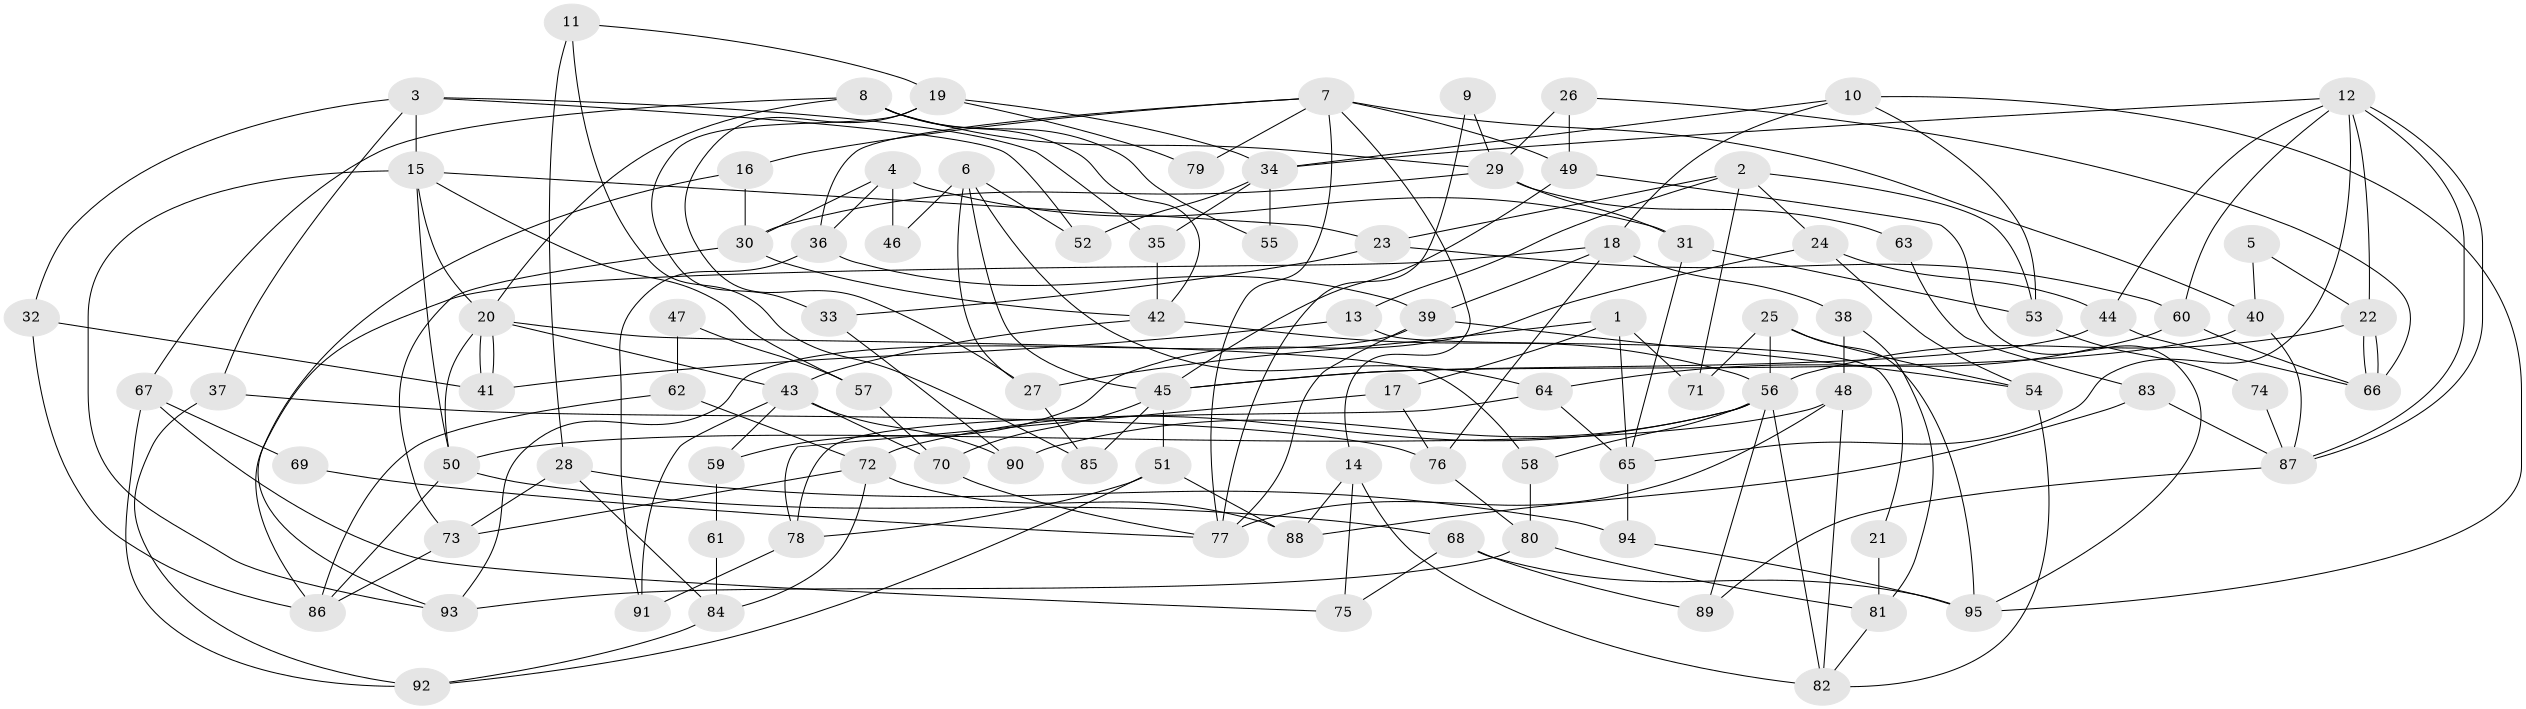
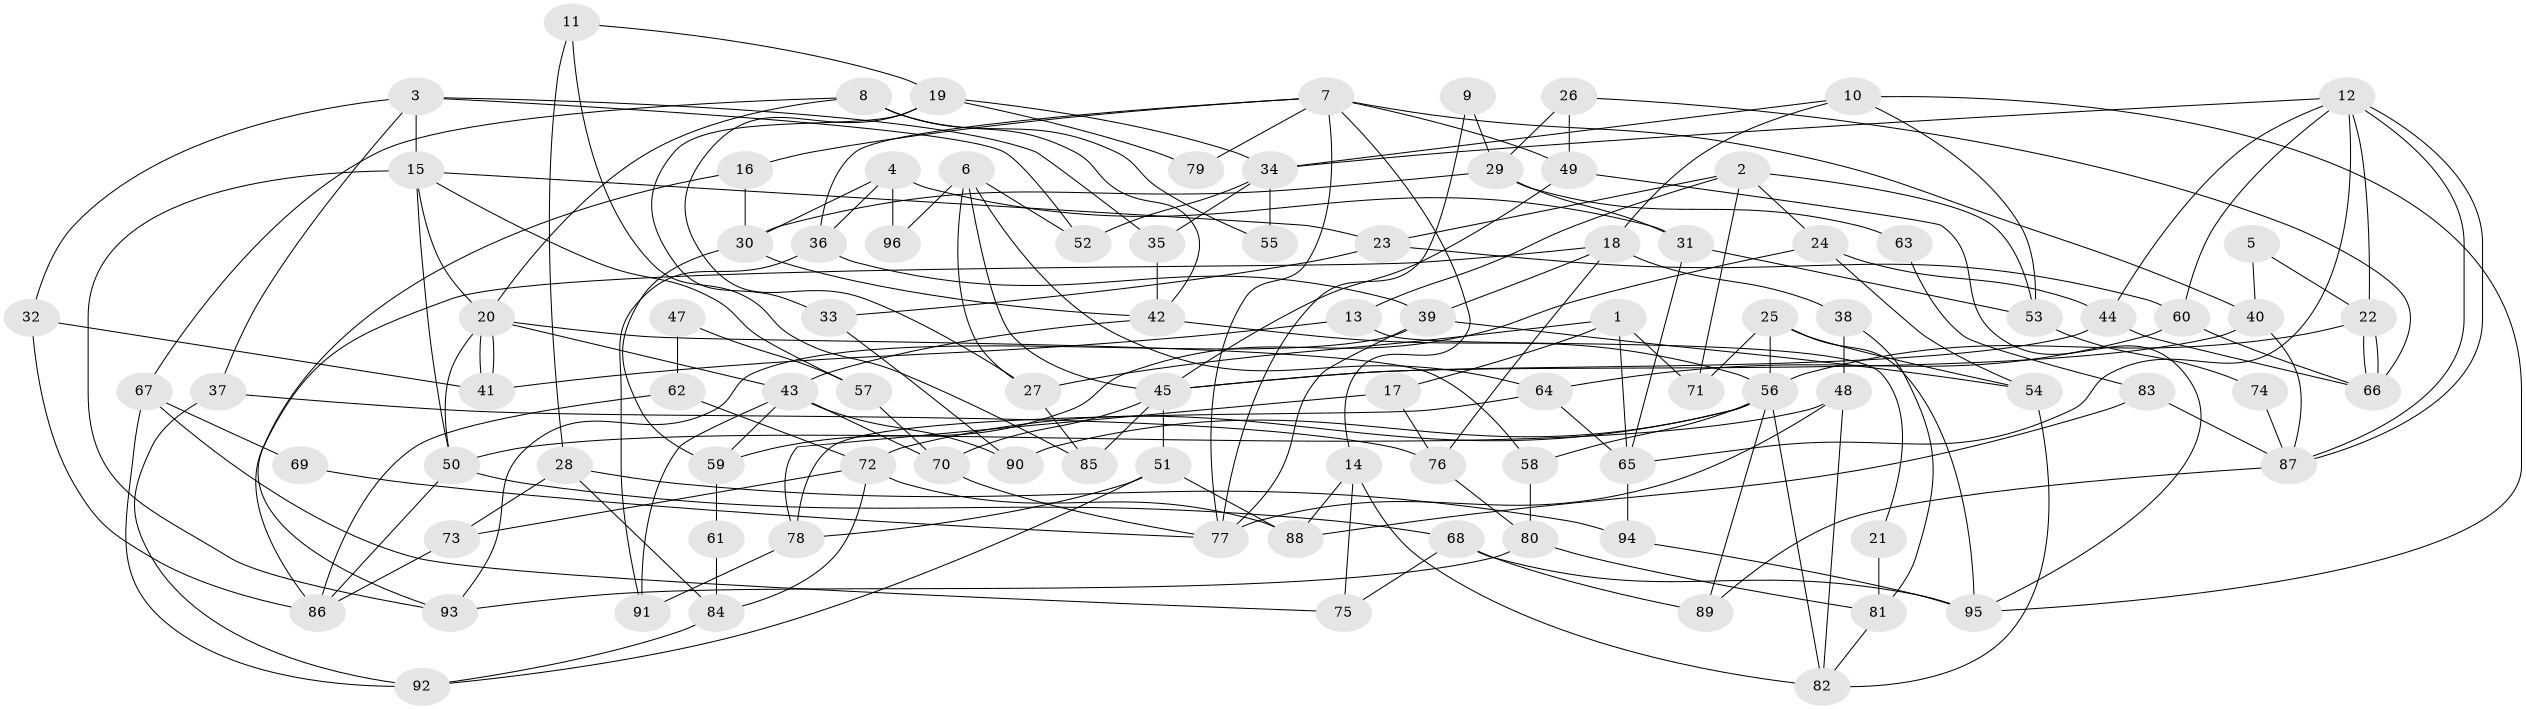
edge "8" -- "29": removed
node "46": label "46" -> "96"
edge "30" -- "73": now "30" -- "59"
